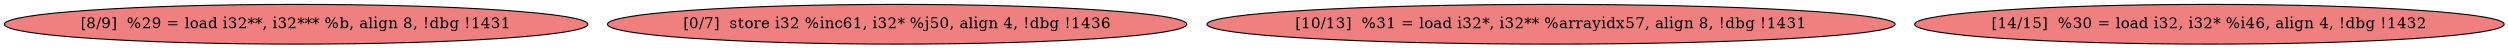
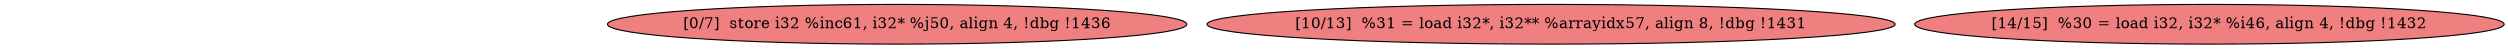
node "[8/9]  %29 = load i32**, i32*** %b, align 8, !dbg !1431": removed
